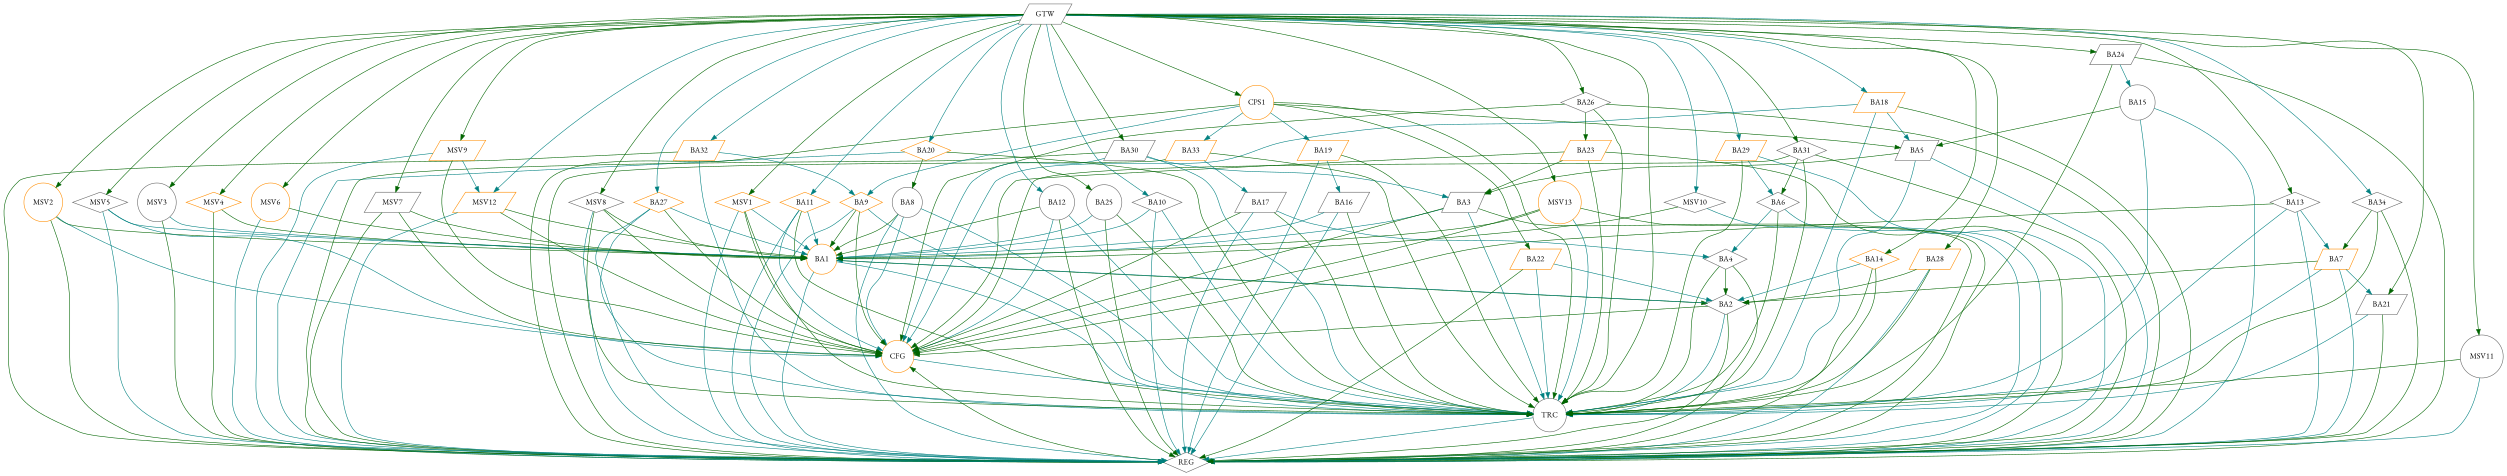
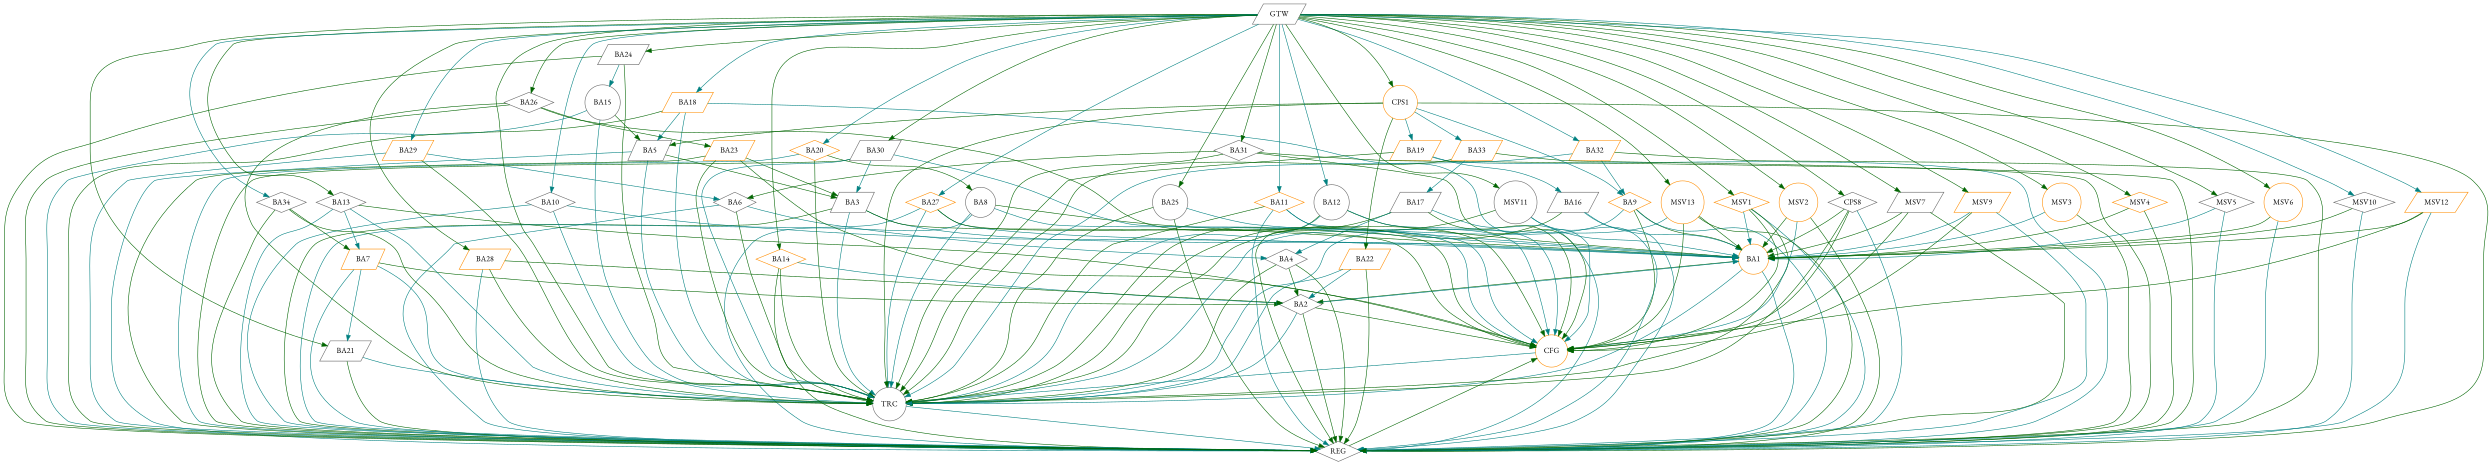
edge "MSV9" -> "MSV12": now "MSV9" -> "BA1"
node "MSV3": color gray40 -> darkorange
node "MSV8": label "MSV8" -> "CPS8"
edge "MSV11" -> "BA1": added
edge "MSV5" -> "CFG": removed
